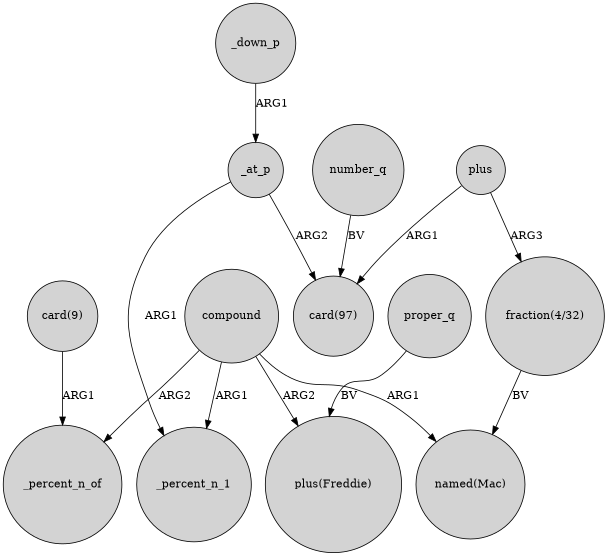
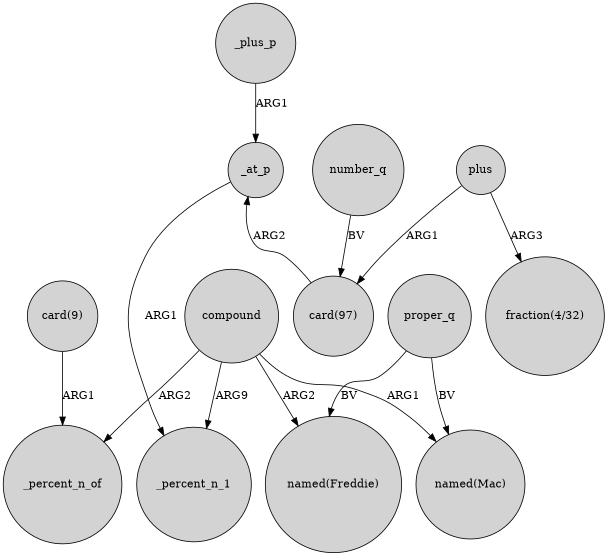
node "_down_p": label "_down_p" -> "_plus_p"
edge "_at_p" -> "card(97)": reversed
edge "compound" -> "_percent_n_1": label "ARG1" -> "ARG9"
edge "fraction(4/32)" -> "named(Mac)": now "proper_q" -> "named(Mac)"
node "plus(Freddie)": label "plus(Freddie)" -> "named(Freddie)"
